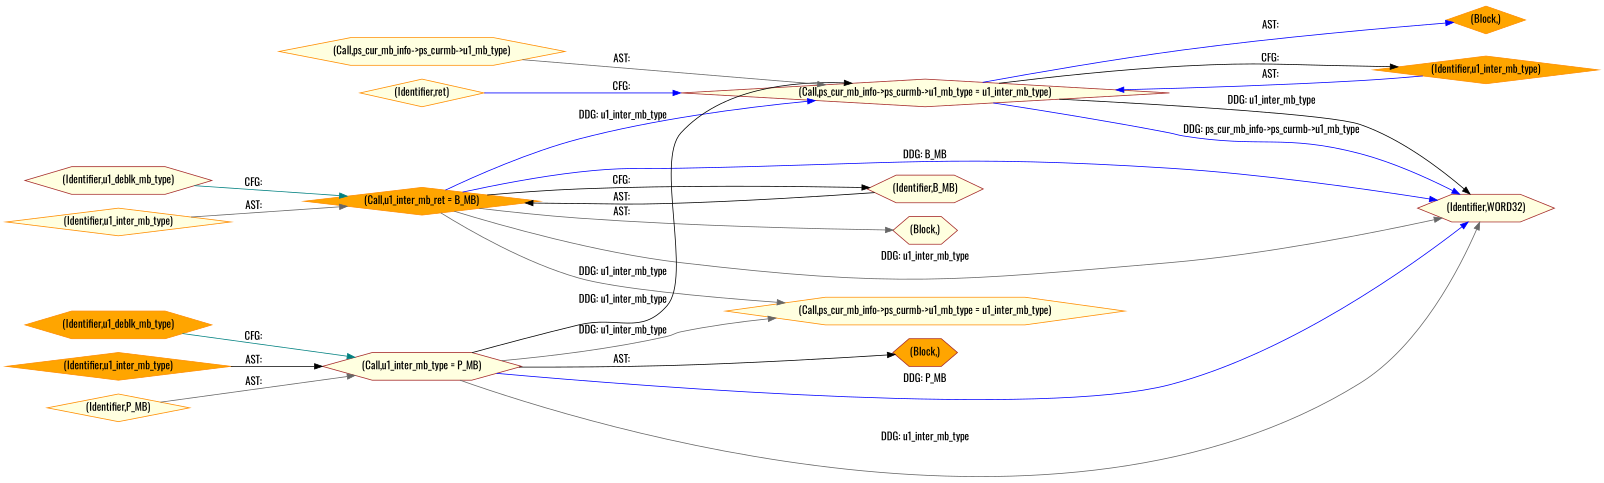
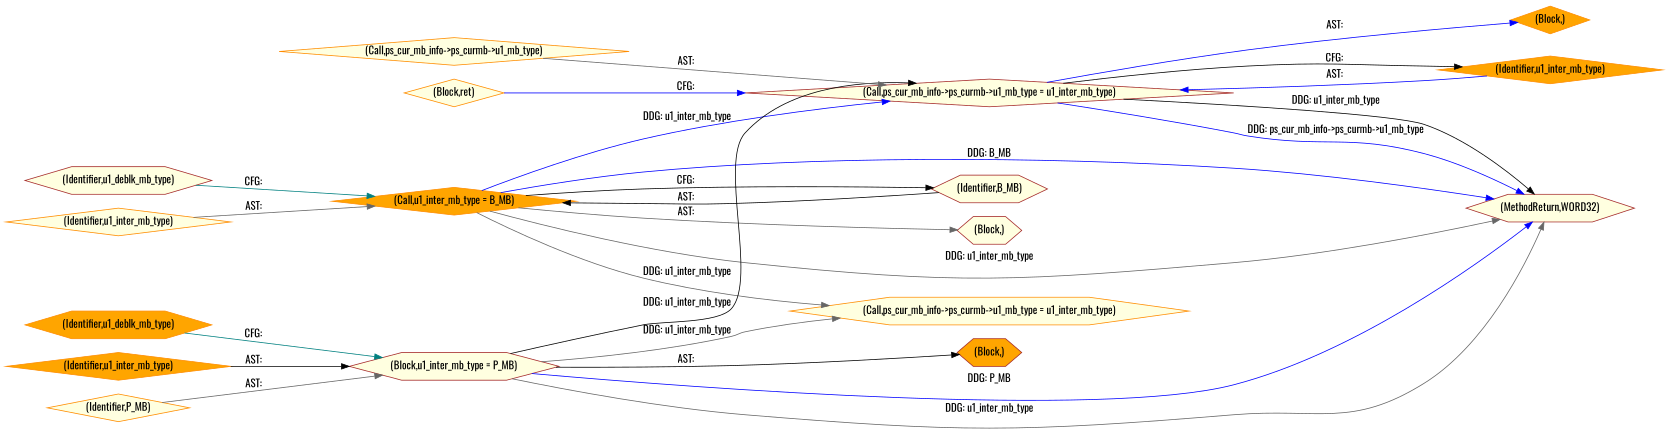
node "(Call,ps_cur_mb_info->ps_curmb->u1_mb_type)": shape hexagon -> diamond
node "(Identifier,ret)": label "(Identifier,ret)" -> "(Block,ret)"
node "(Call,u1_inter_mb_ret = B_MB)": label "(Call,u1_inter_mb_ret = B_MB)" -> "(Call,u1_inter_mb_type = B_MB)"
node "(Identifier,WORD32)": label "(Identifier,WORD32)" -> "(MethodReturn,WORD32)"
node "(Call,u1_inter_mb_type = P_MB)": label "(Call,u1_inter_mb_type = P_MB)" -> "(Block,u1_inter_mb_type = P_MB)"
